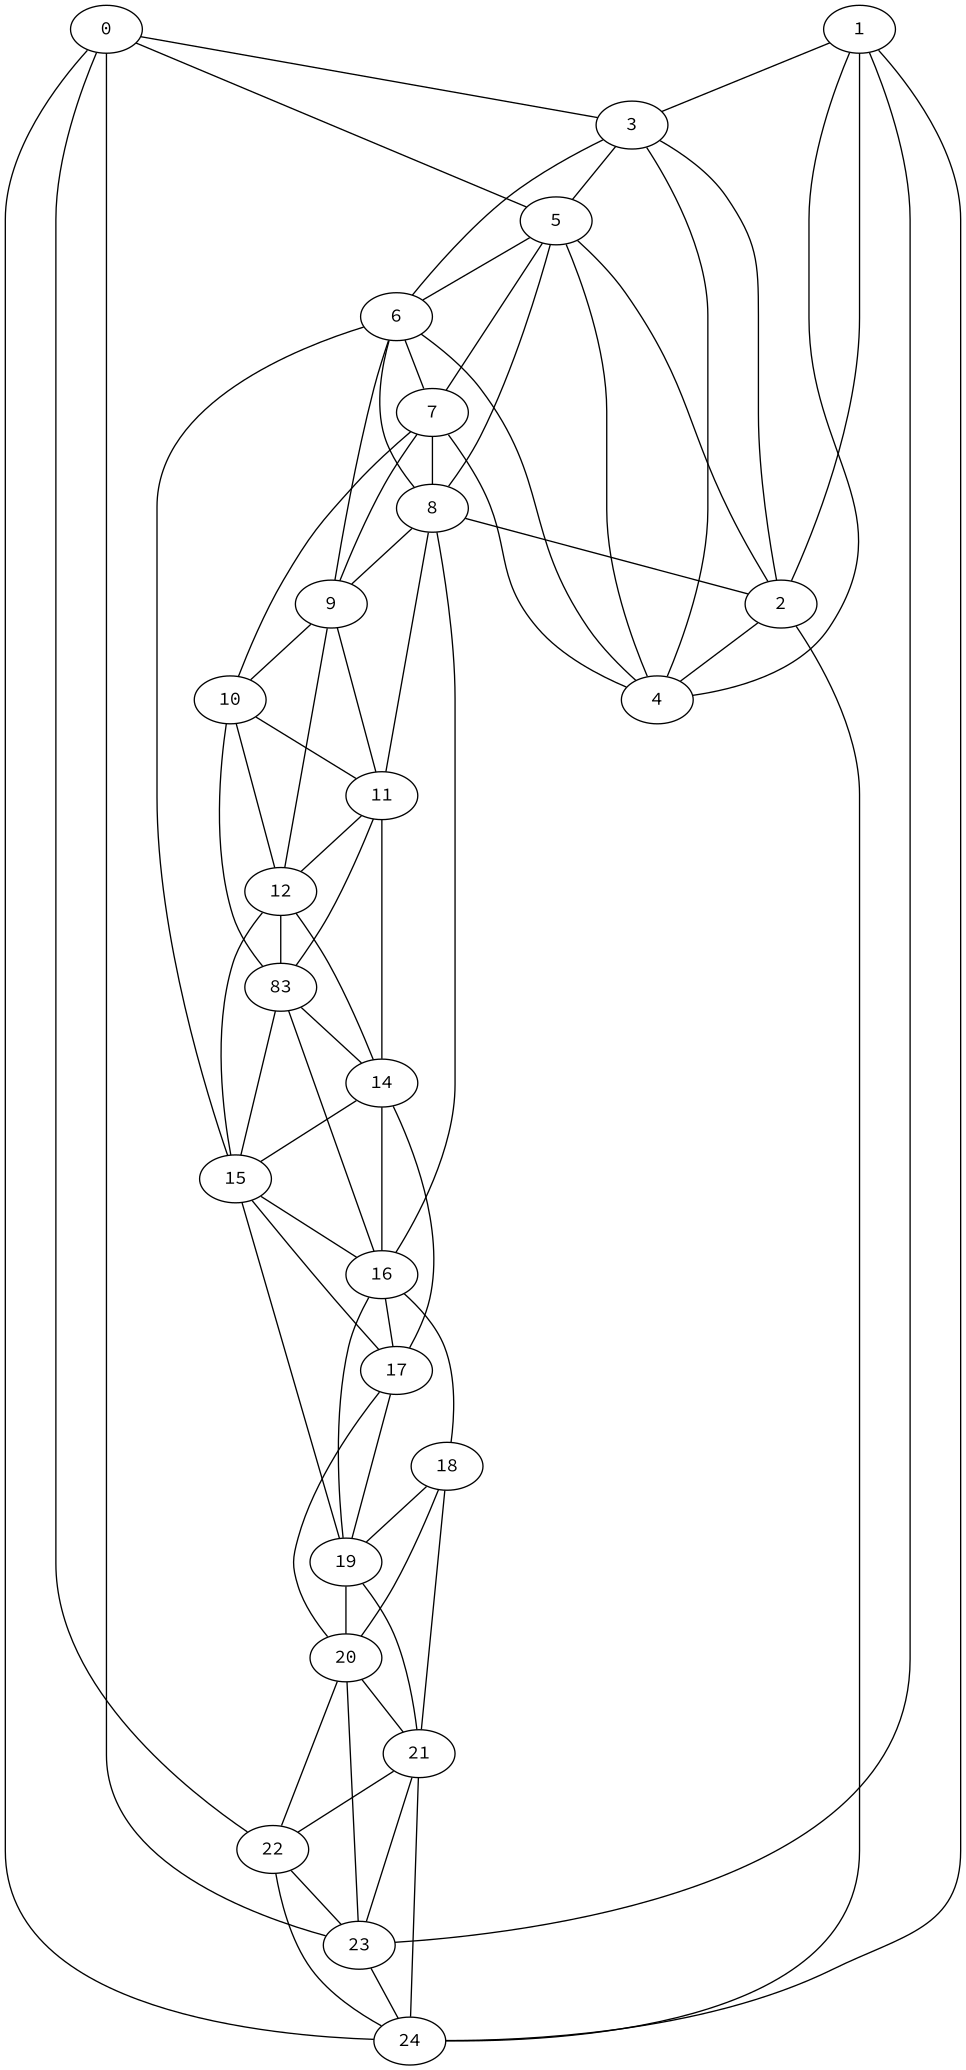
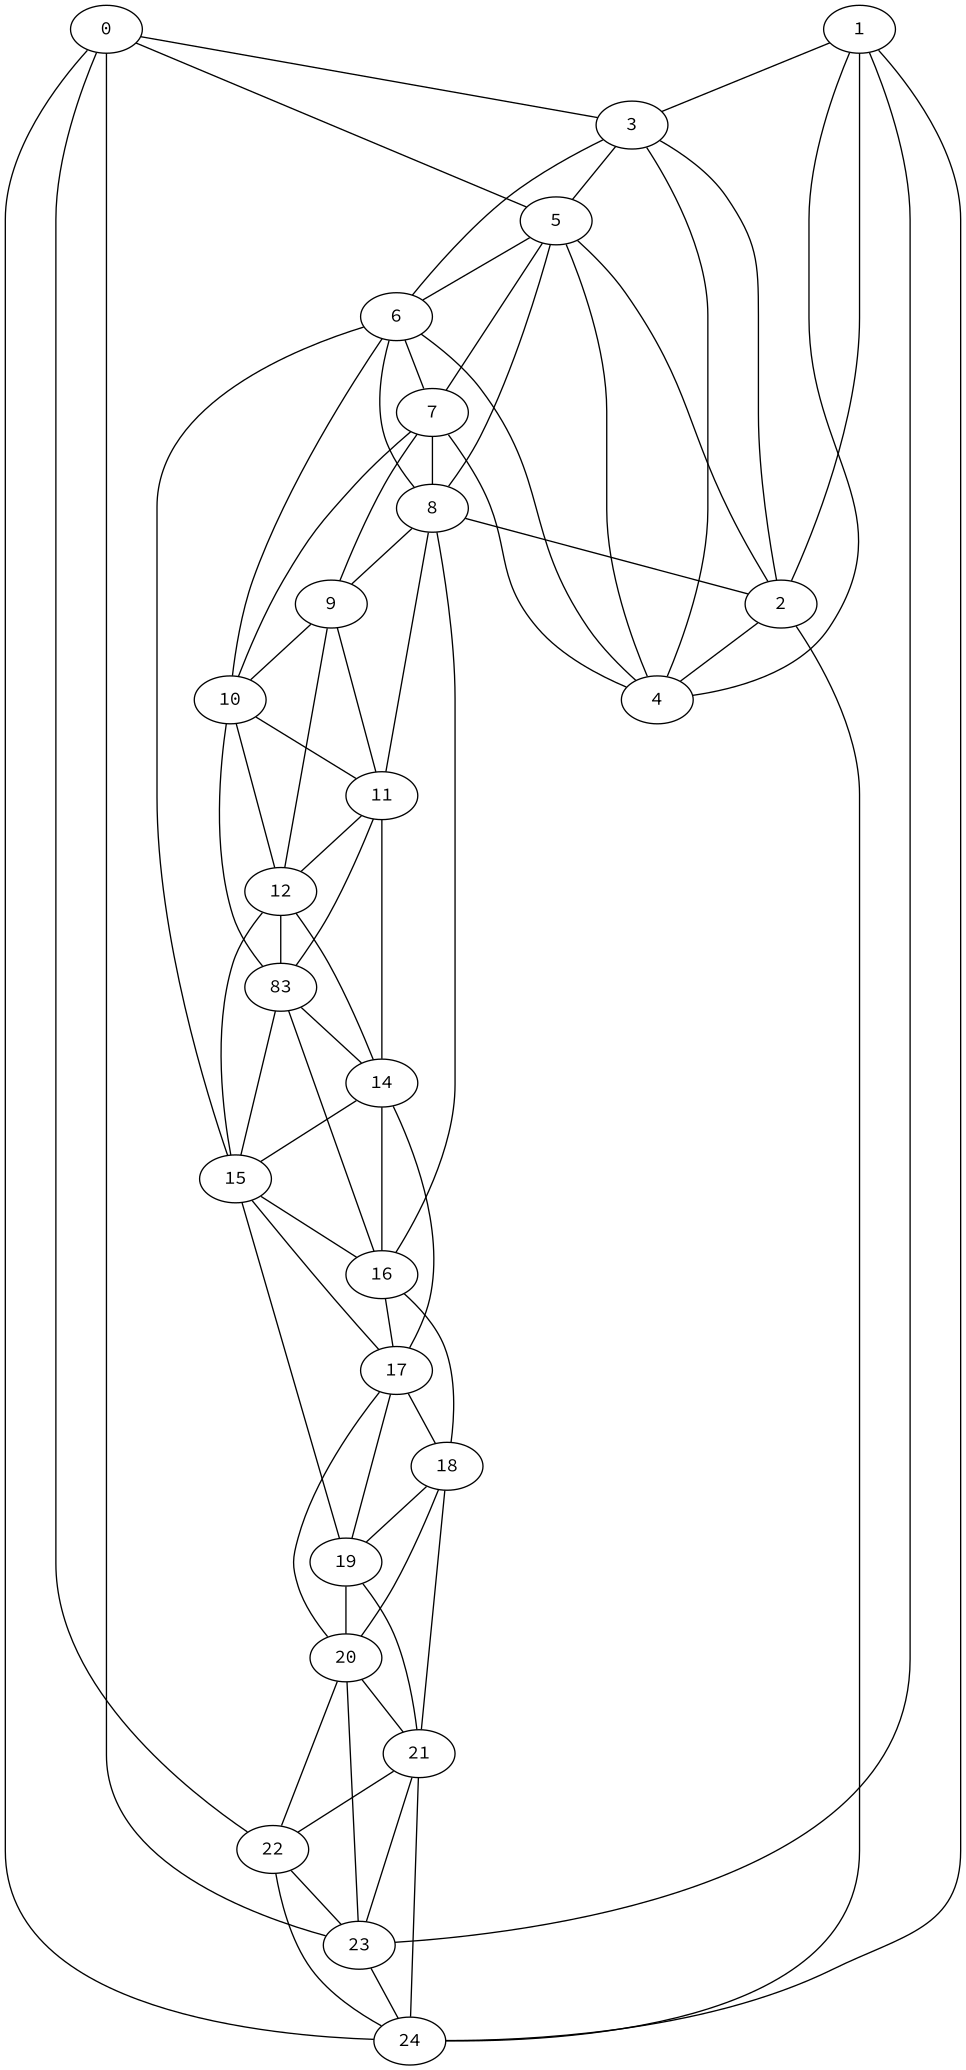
edge "6" -- "9": now "6" -- "10"
edge "16" -- "19": removed
edge "17" -- "18": added
